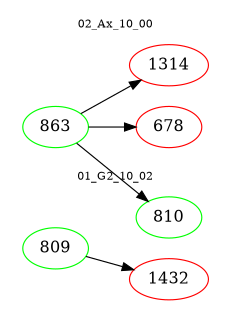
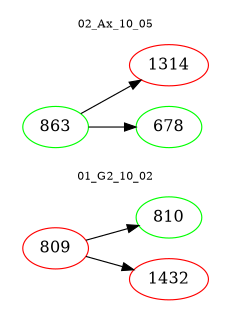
cluster "02_Ax_10_00": label "02_Ax_10_00" -> "02_Ax_10_05"
node "678": color red -> green
edge "863" -> "810": now "809" -> "810"
node "809": color green -> red
